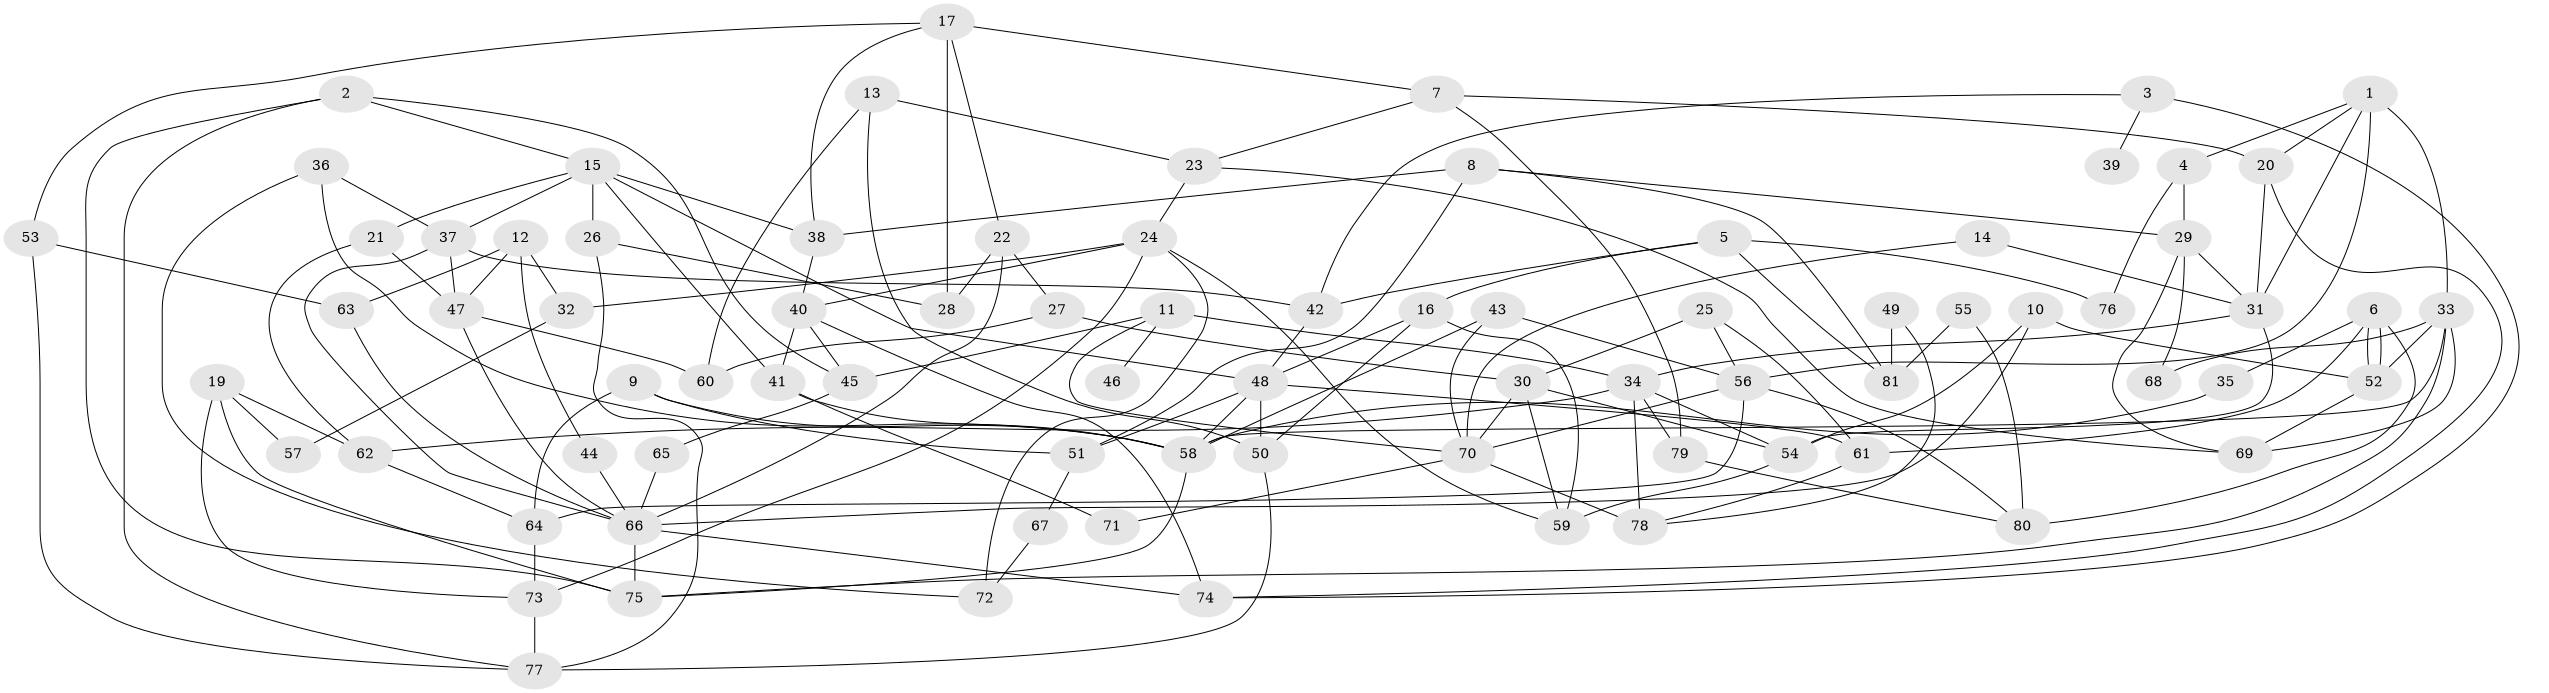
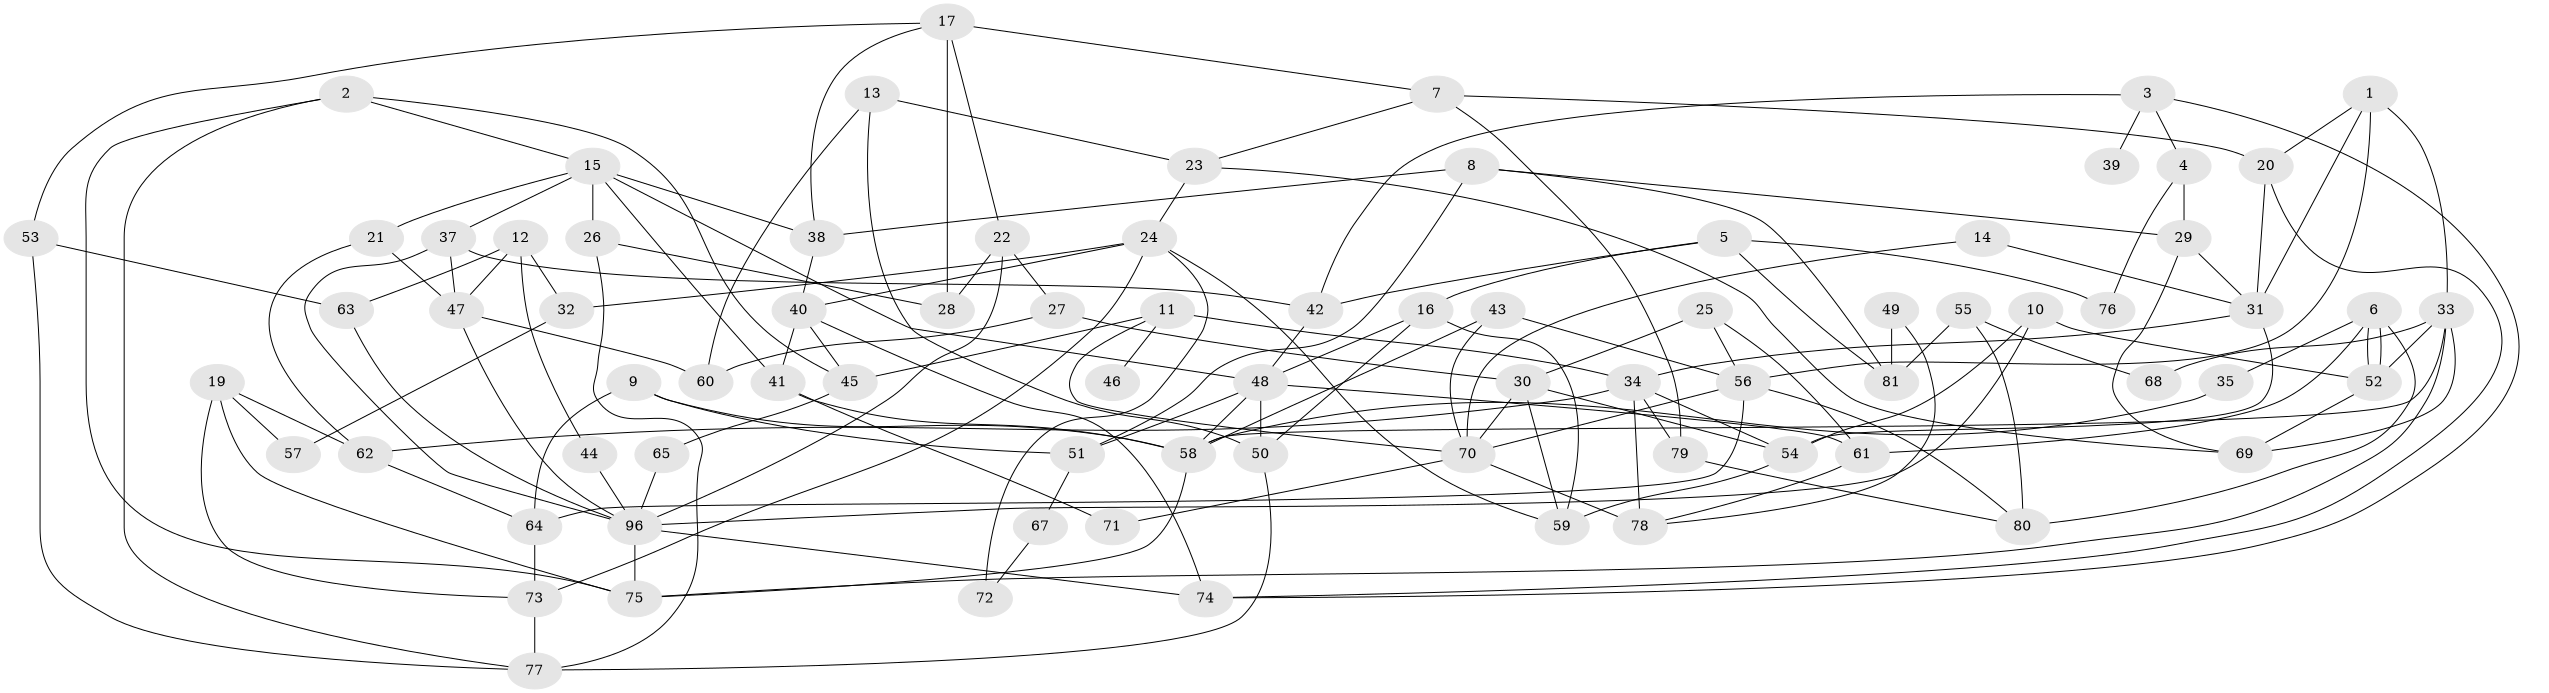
edge "1" -- "4": now "3" -- "4"
node "36": removed
edge "29" -- "68": now "55" -- "68"
node "66": label "66" -> "96"
